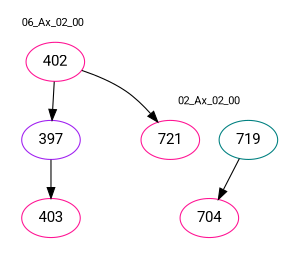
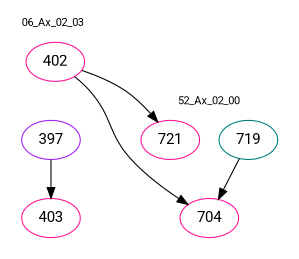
cluster "06_Ax_02_00": label "06_Ax_02_00" -> "06_Ax_02_03"
edge "402" -> "397": now "402" -> "704"
cluster "02_Ax_02_00": label "02_Ax_02_00" -> "52_Ax_02_00"
